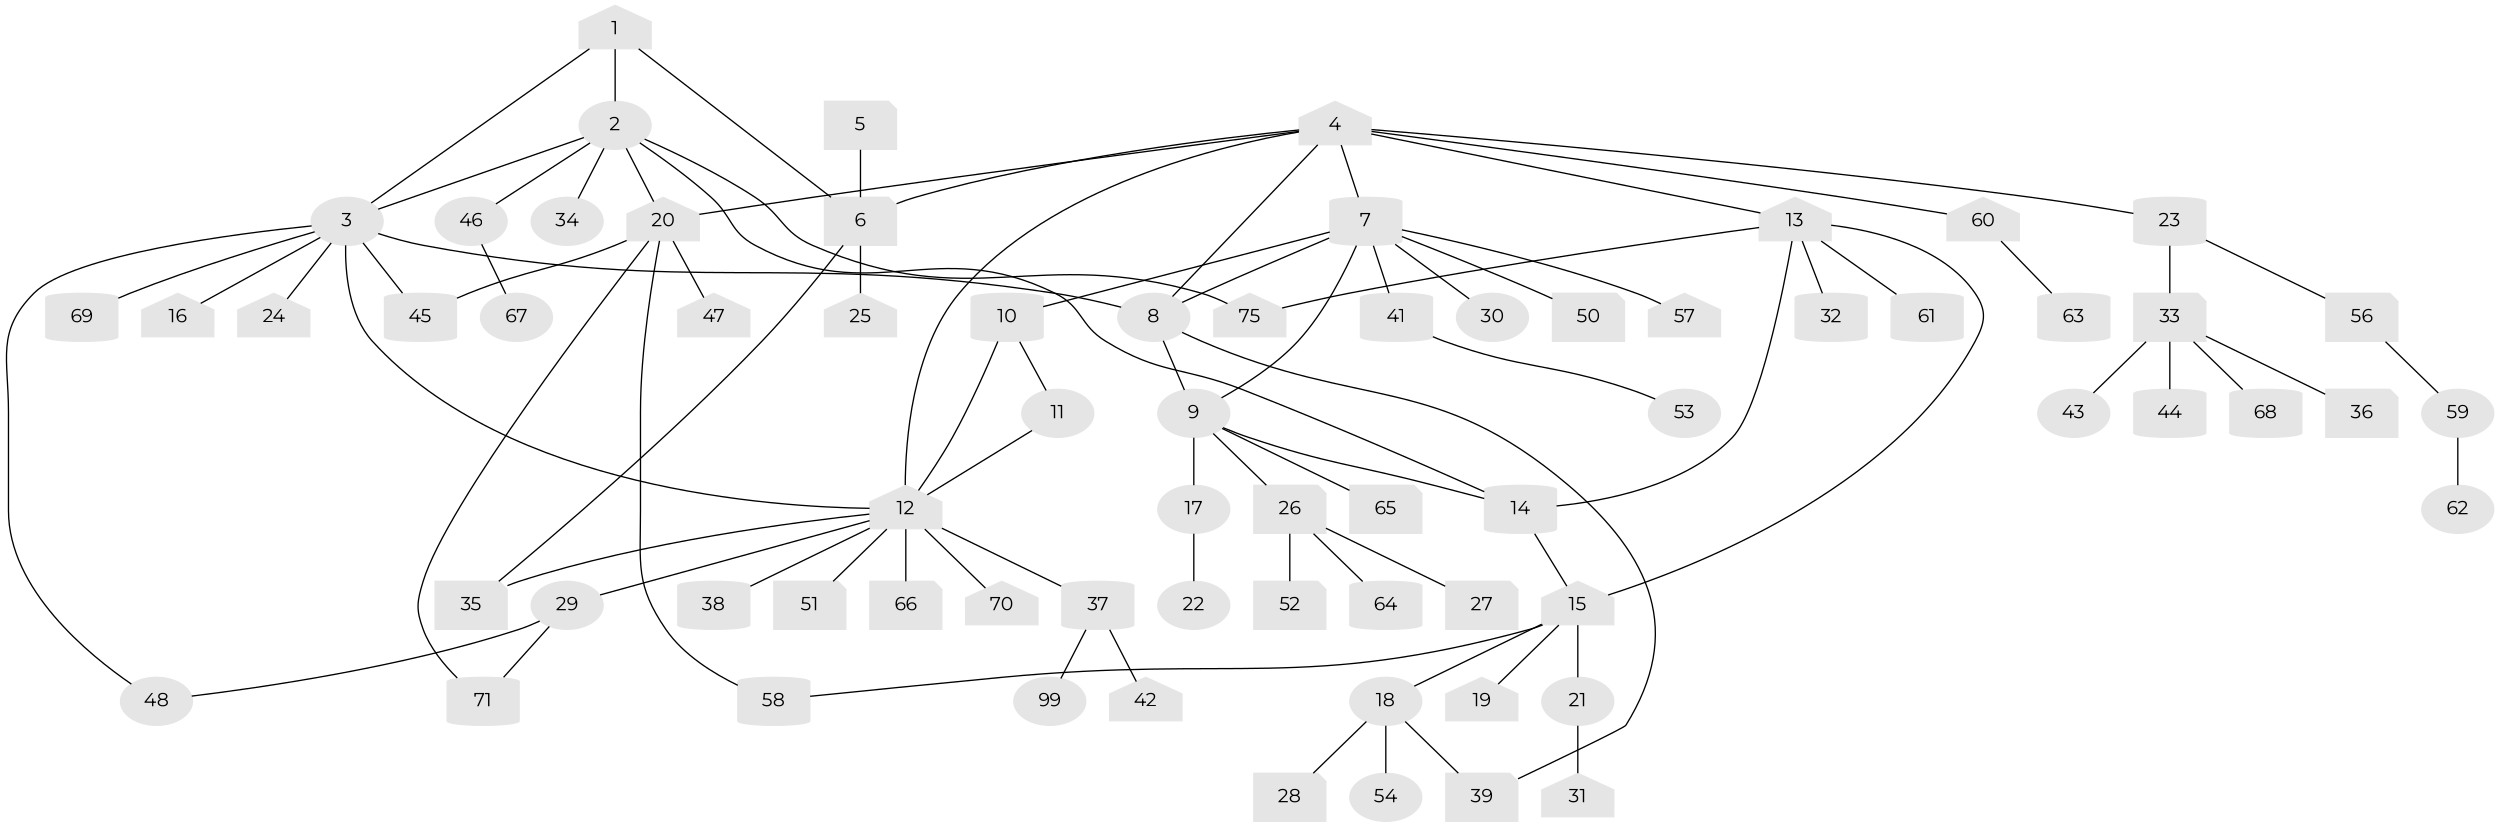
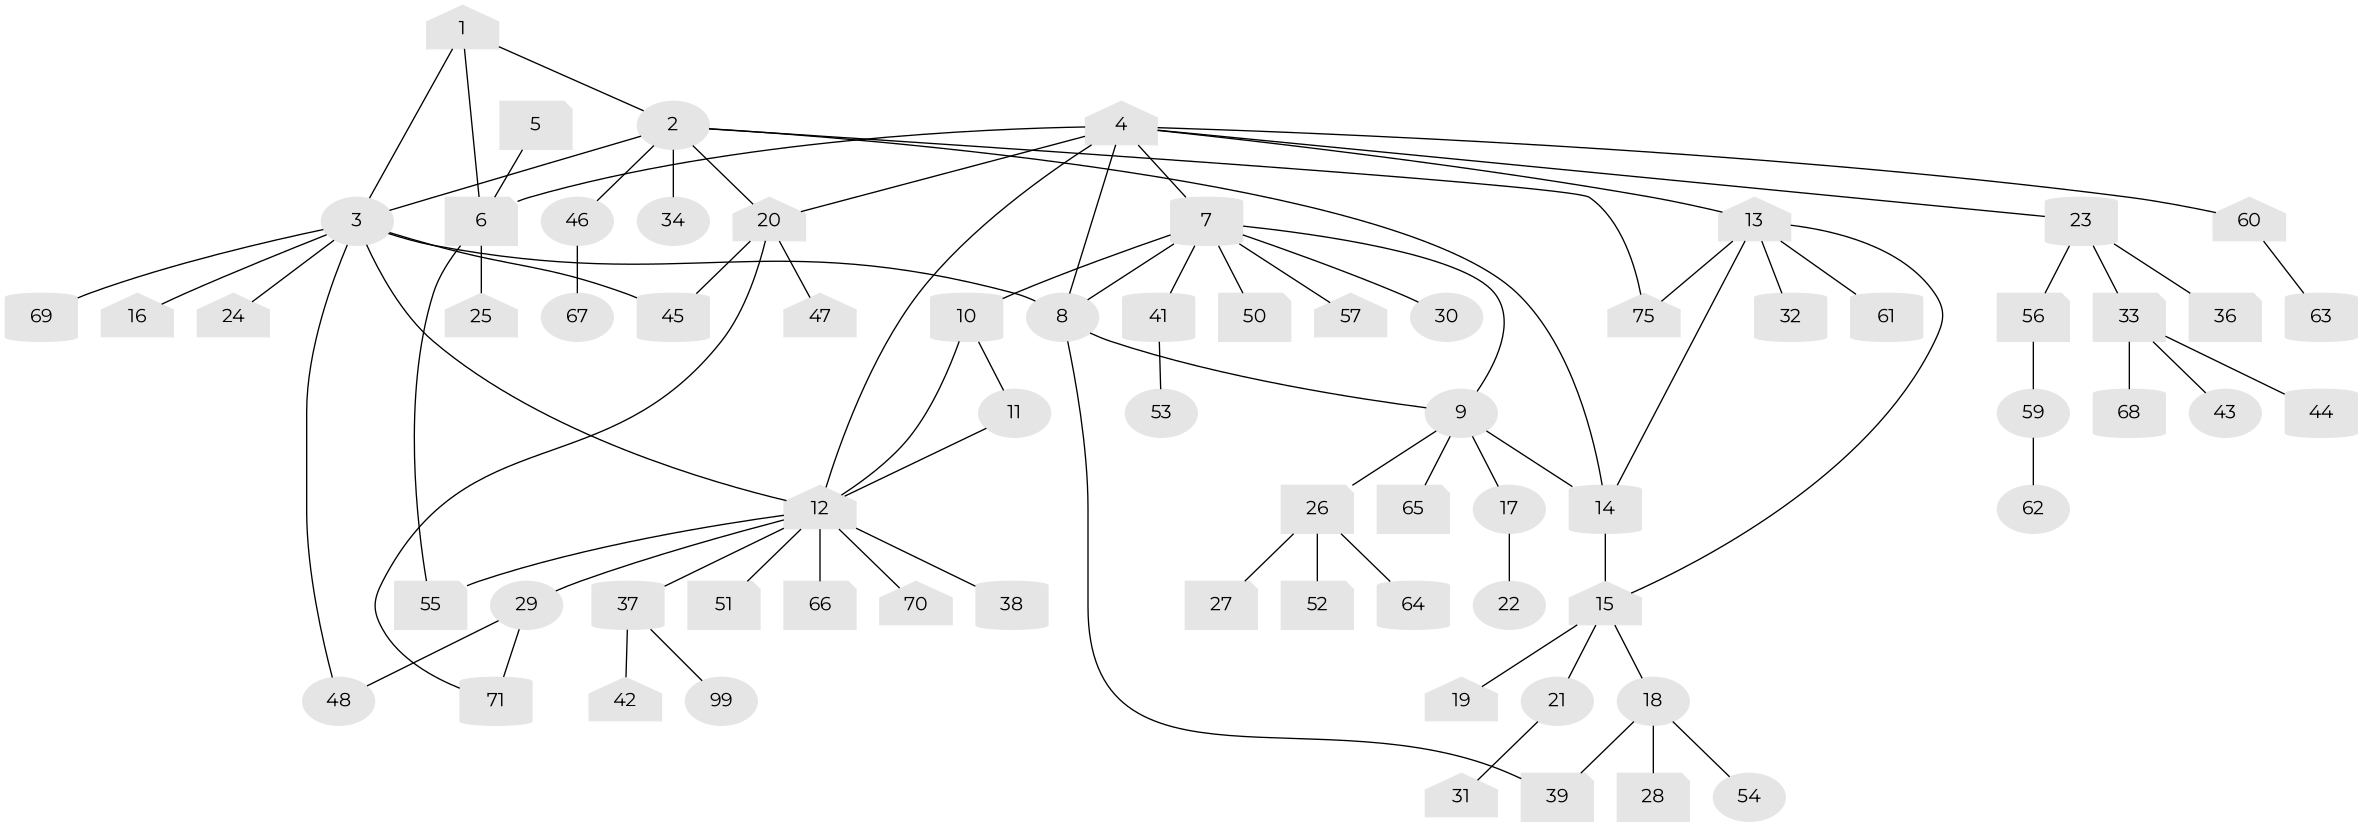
edge "33" -- "36": now "23" -- "36"
node "35": label "35" -> "55"
node "58": removed
